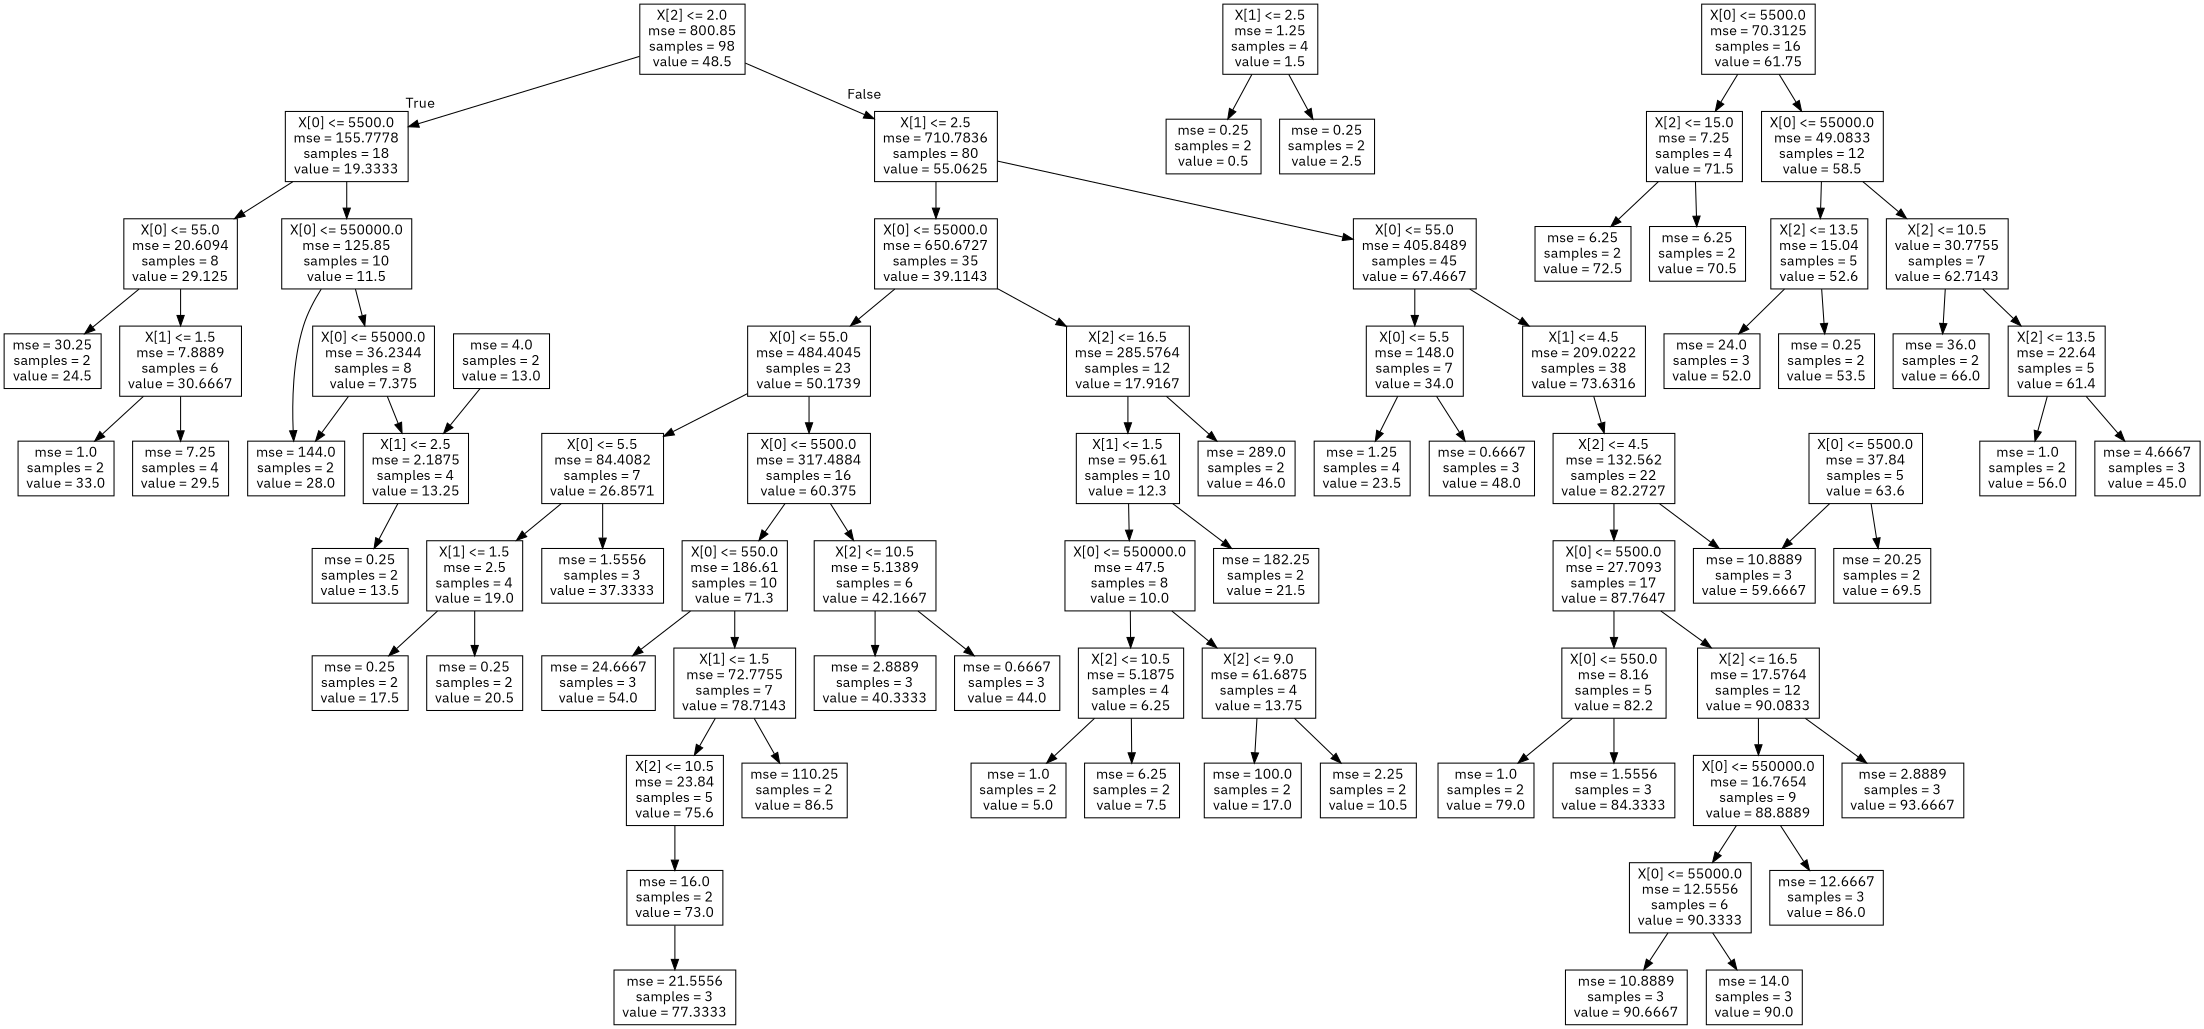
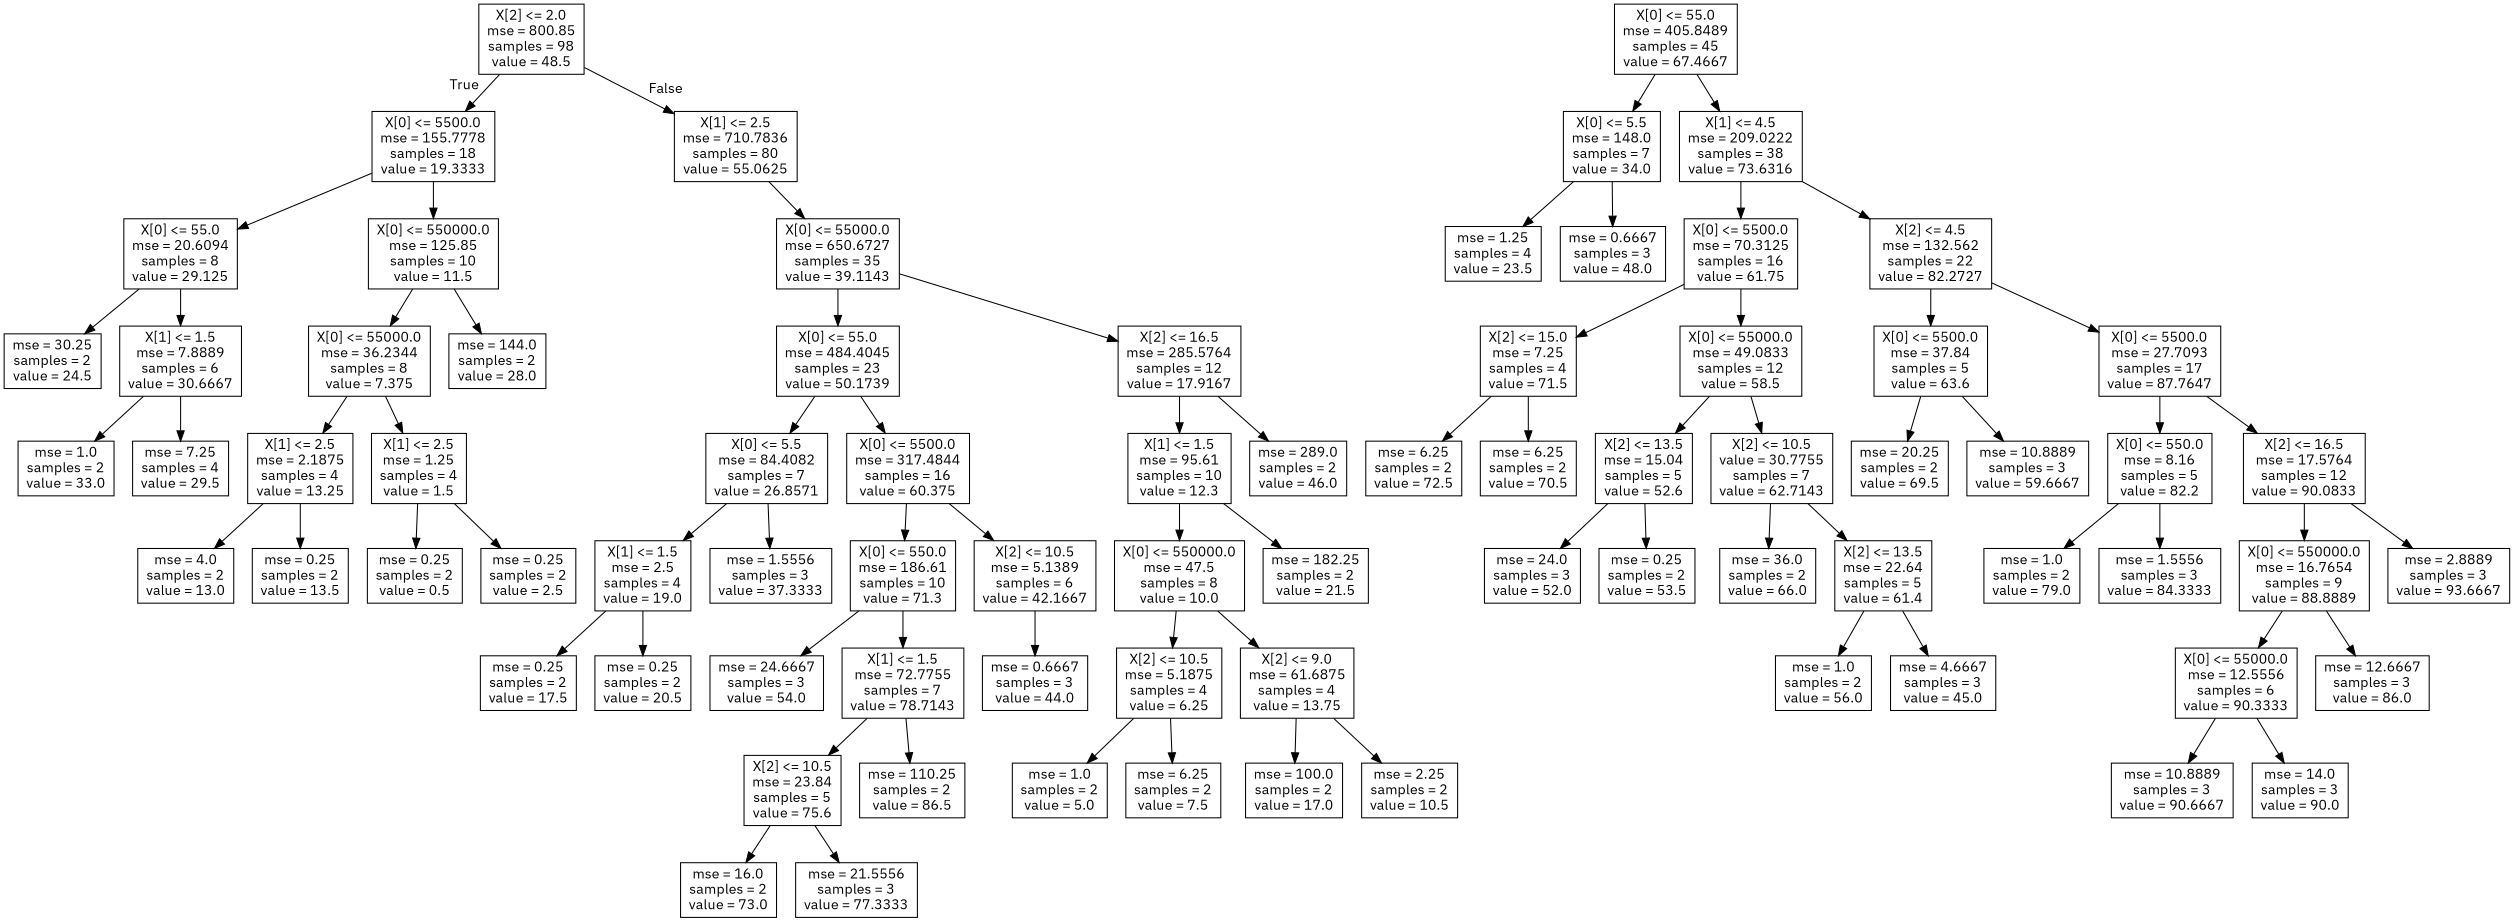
edge "X[1] <= 4.5 mse = 209.0222 samples = 38 value = 73.6316" -> "X[0] <= 5500.0 mse = 70.3125 samples = 16 value = 61.75": added
edge "X[1] <= 2.5 mse = 710.7836 samples = 80 value = 55.0625" -> "X[0] <= 55.0 mse = 405.8489 samples = 45 value = 67.4667": removed
edge "mse = 4.0 samples = 2 value = 13.0" -> "X[1] <= 2.5 mse = 2.1875 samples = 4 value = 13.25": reversed
edge "X[0] <= 55000.0 mse = 36.2344 samples = 8 value = 7.375" -> "mse = 144.0 samples = 2 value = 28.0": now "X[0] <= 55000.0 mse = 36.2344 samples = 8 value = 7.375" -> "X[1] <= 2.5 mse = 1.25 samples = 4 value = 1.5"
node "X[0] <= 5500.0 mse = 317.4884 samples = 16 value = 60.375": label "X[0] <= 5500.0 mse = 317.4884 samples = 16 value = 60.375" -> "X[0] <= 5500.0 mse = 317.4844 samples = 16 value = 60.375"
edge "X[2] <= 4.5 mse = 132.562 samples = 22 value = 82.2727" -> "mse = 10.8889 samples = 3 value = 59.6667": now "X[2] <= 4.5 mse = 132.562 samples = 22 value = 82.2727" -> "X[0] <= 5500.0 mse = 37.84 samples = 5 value = 63.6"
node "mse = 2.8889 samples = 3 value = 40.3333": removed
edge "mse = 16.0 samples = 2 value = 73.0" -> "mse = 21.5556 samples = 3 value = 77.3333": now "X[2] <= 10.5 mse = 23.84 samples = 5 value = 75.6" -> "mse = 21.5556 samples = 3 value = 77.3333"
